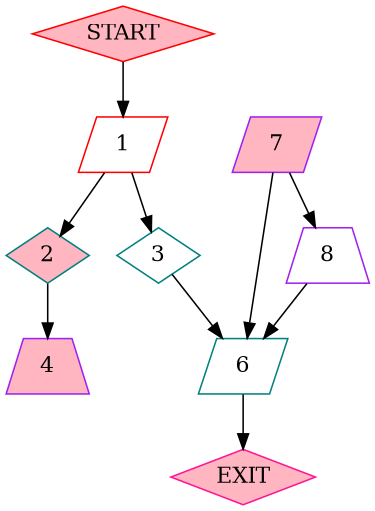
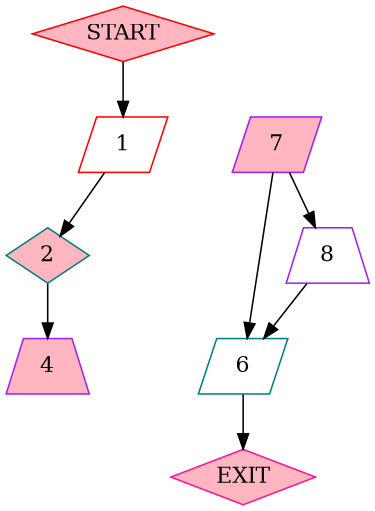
node "3": removed
